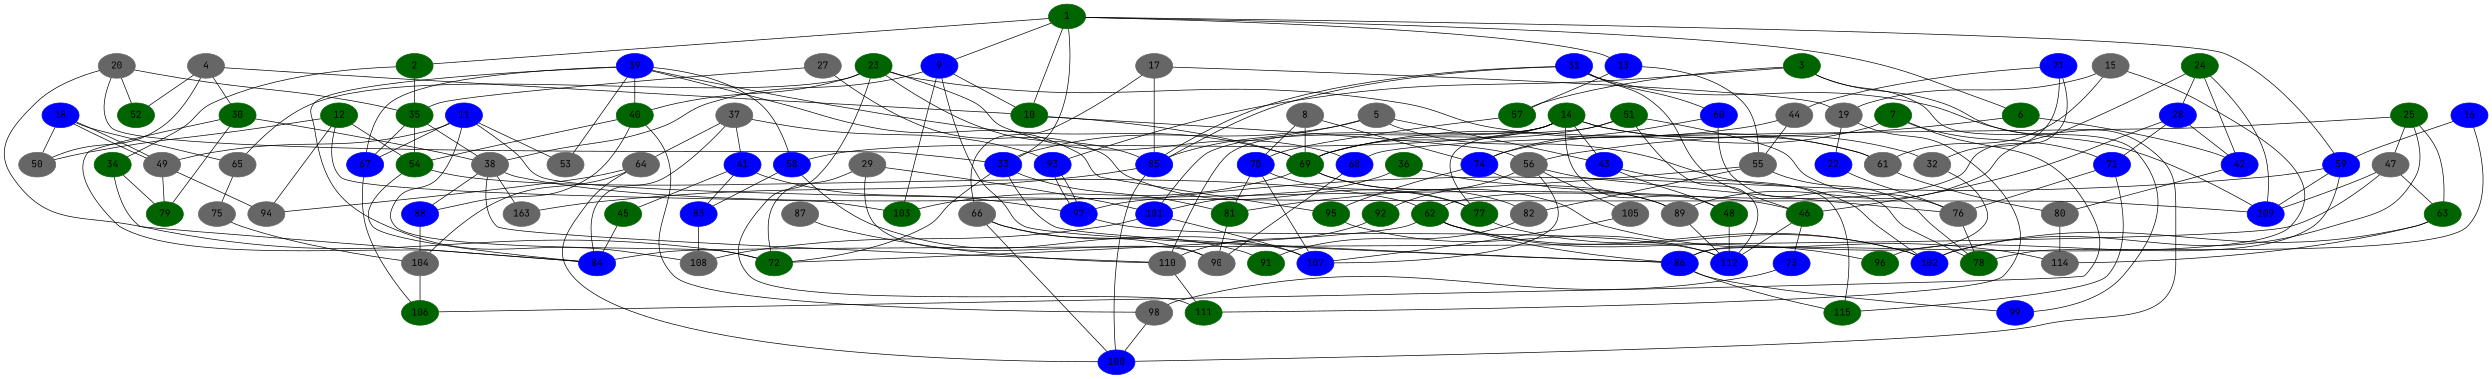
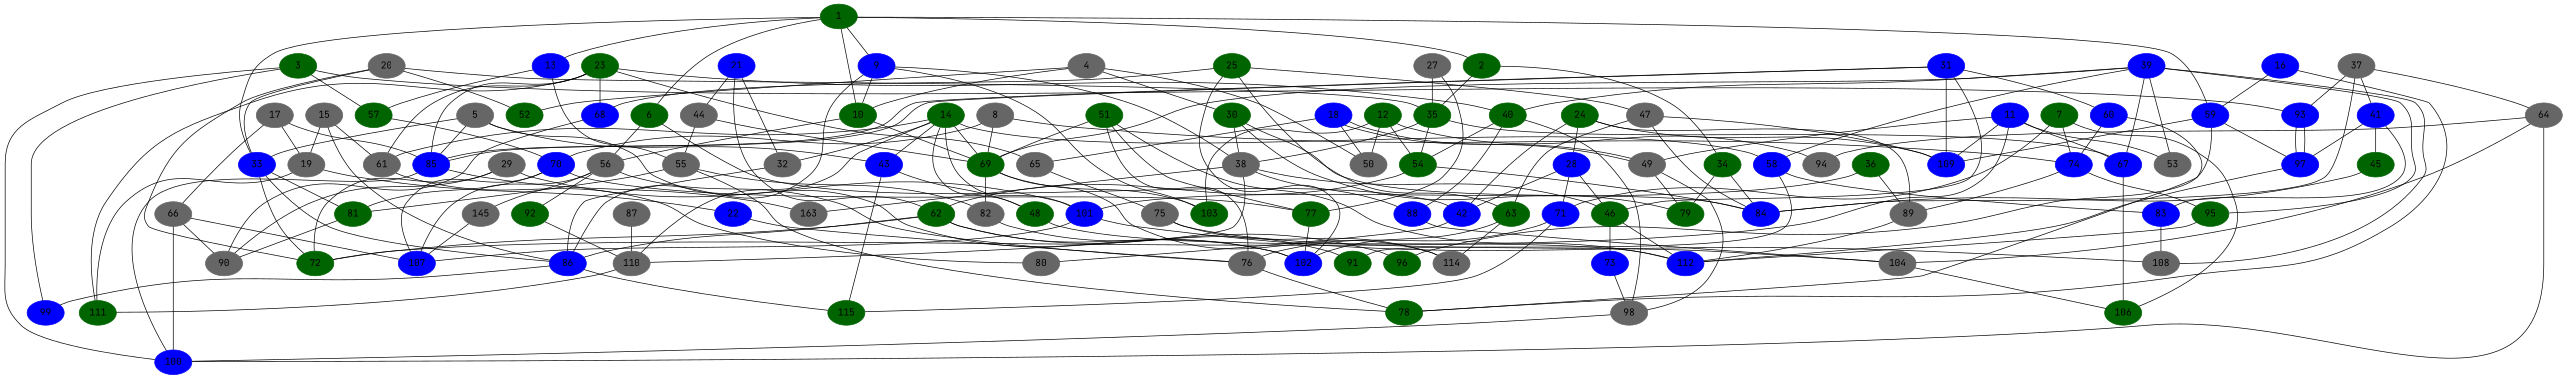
edge "49" -- "94": now "49" -- "98"
node "105": label "105" -> "145"
edge "80" -- "114": now "75" -- "114"
